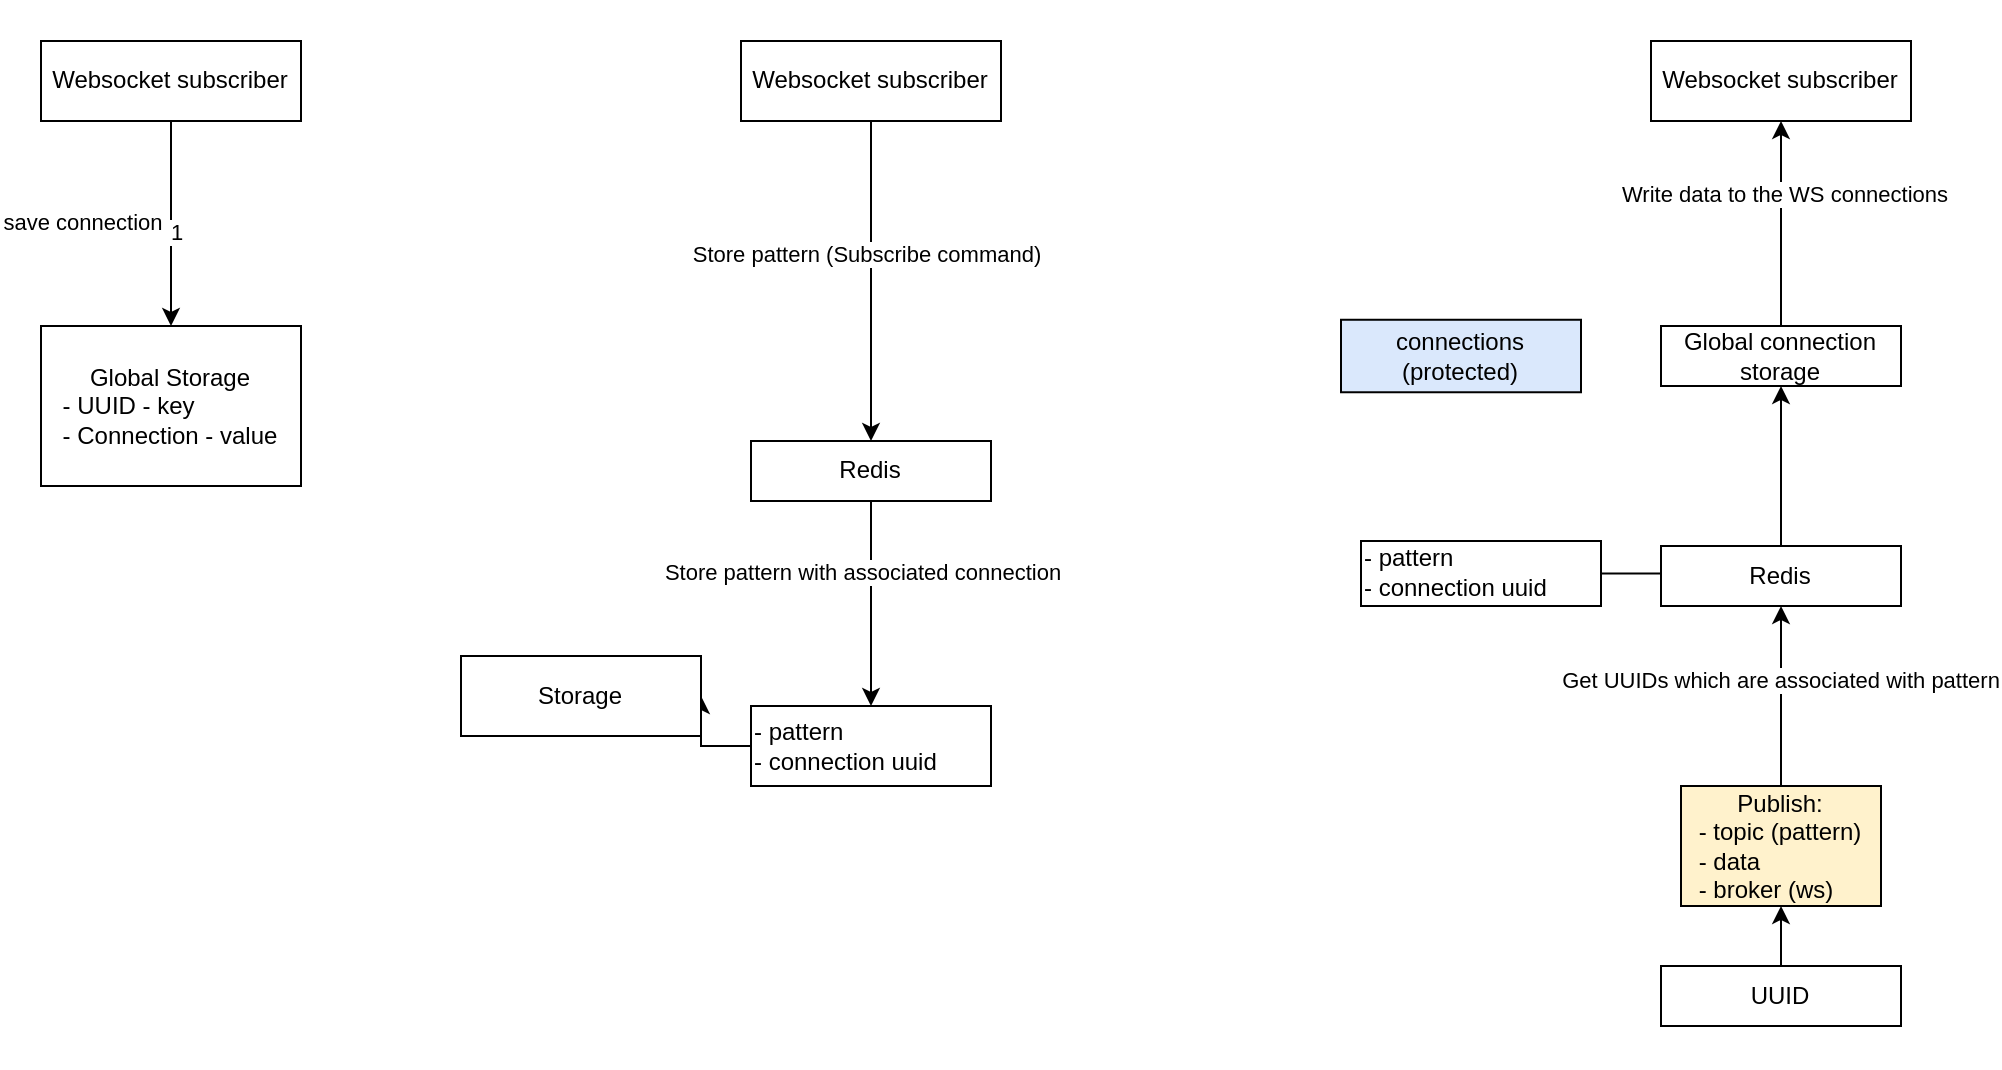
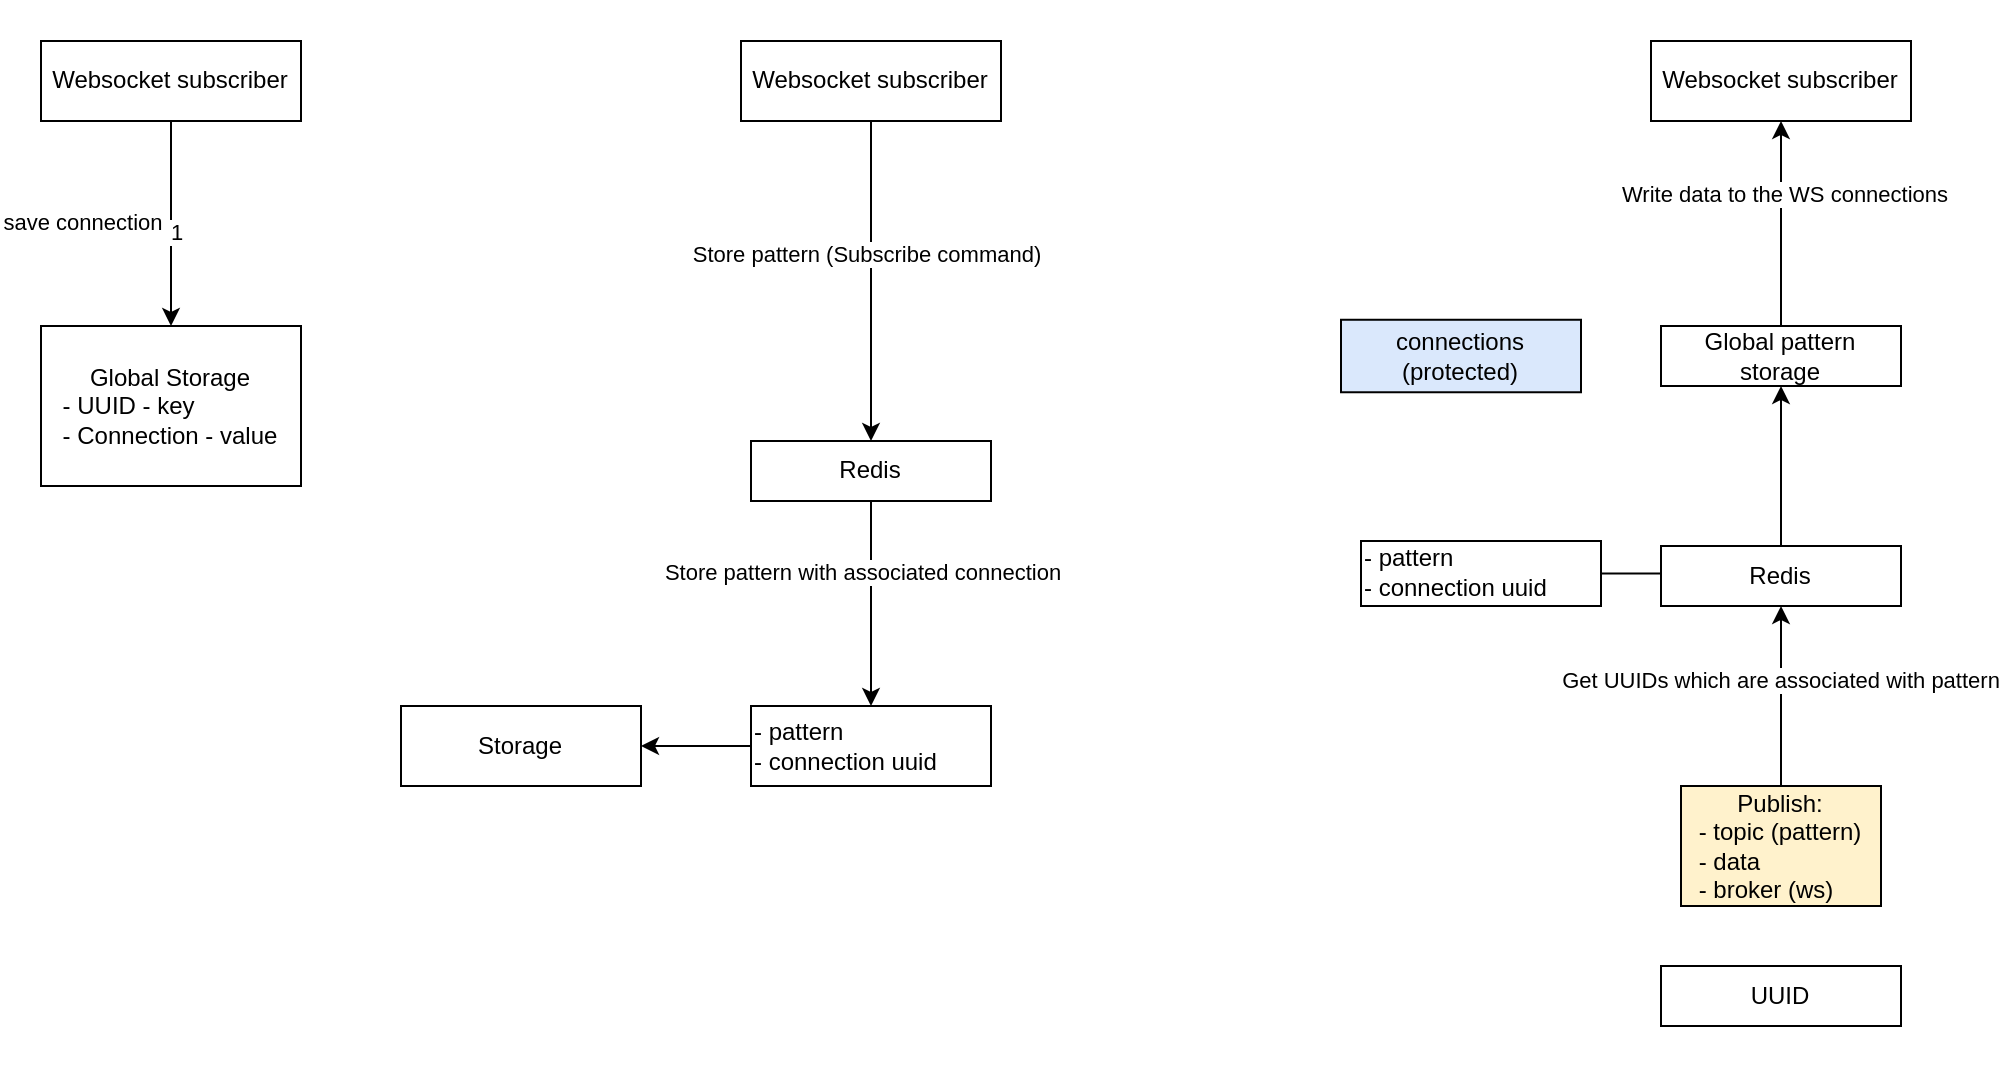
node "Global connection storage": label "Global connection storage" -> "Global pattern storage"
node "Storage": moved (581, 696) -> (521, 746)
edge "UUID" -> "Publish: - topic (pattern) - data - broker (ws)": removed
